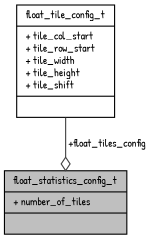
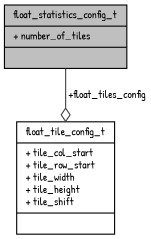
edge "float_tile_config_t" -> "float_statistics_config_t": reversed
